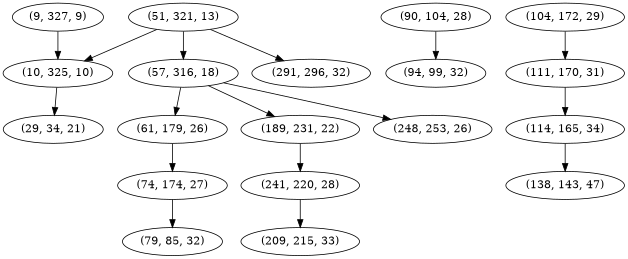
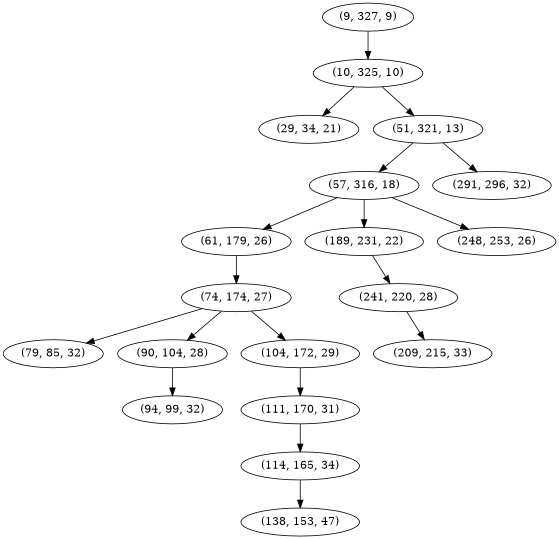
edge "(51, 321, 13)" -> "(10, 325, 10)": reversed
node "(138, 143, 47)": label "(138, 143, 47)" -> "(138, 153, 47)"
edge "(74, 174, 27)" -> "(90, 104, 28)": added
edge "(74, 174, 27)" -> "(104, 172, 29)": added
